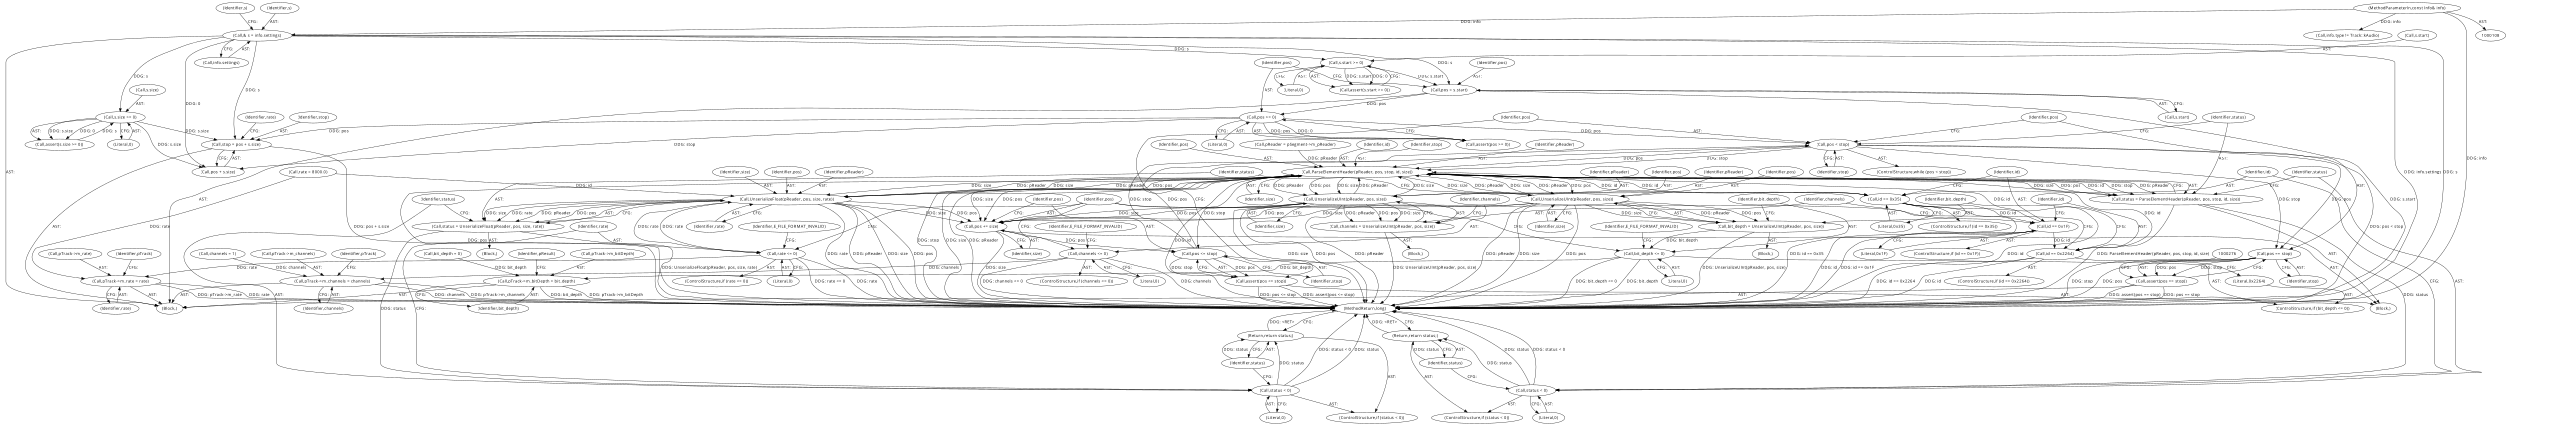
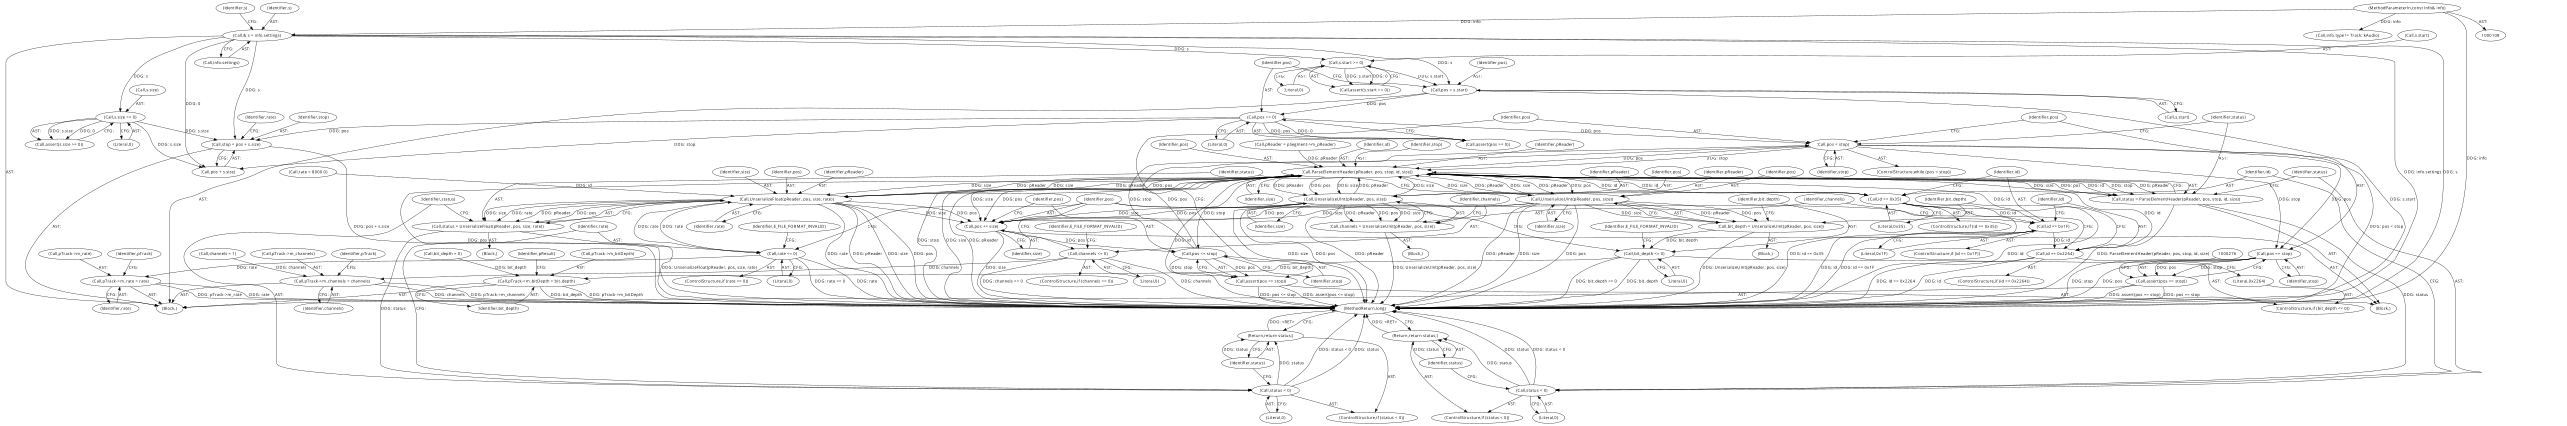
edge "(Call,assert(s.size >= 0))" -> "(Call,s.size >= 0)": label "DDG: s" -> "CFG: "
edge "(Call,rate = 8000.0)" -> "(Call,pTrack->m_rate = rate)": removed, label "DDG: rate"
